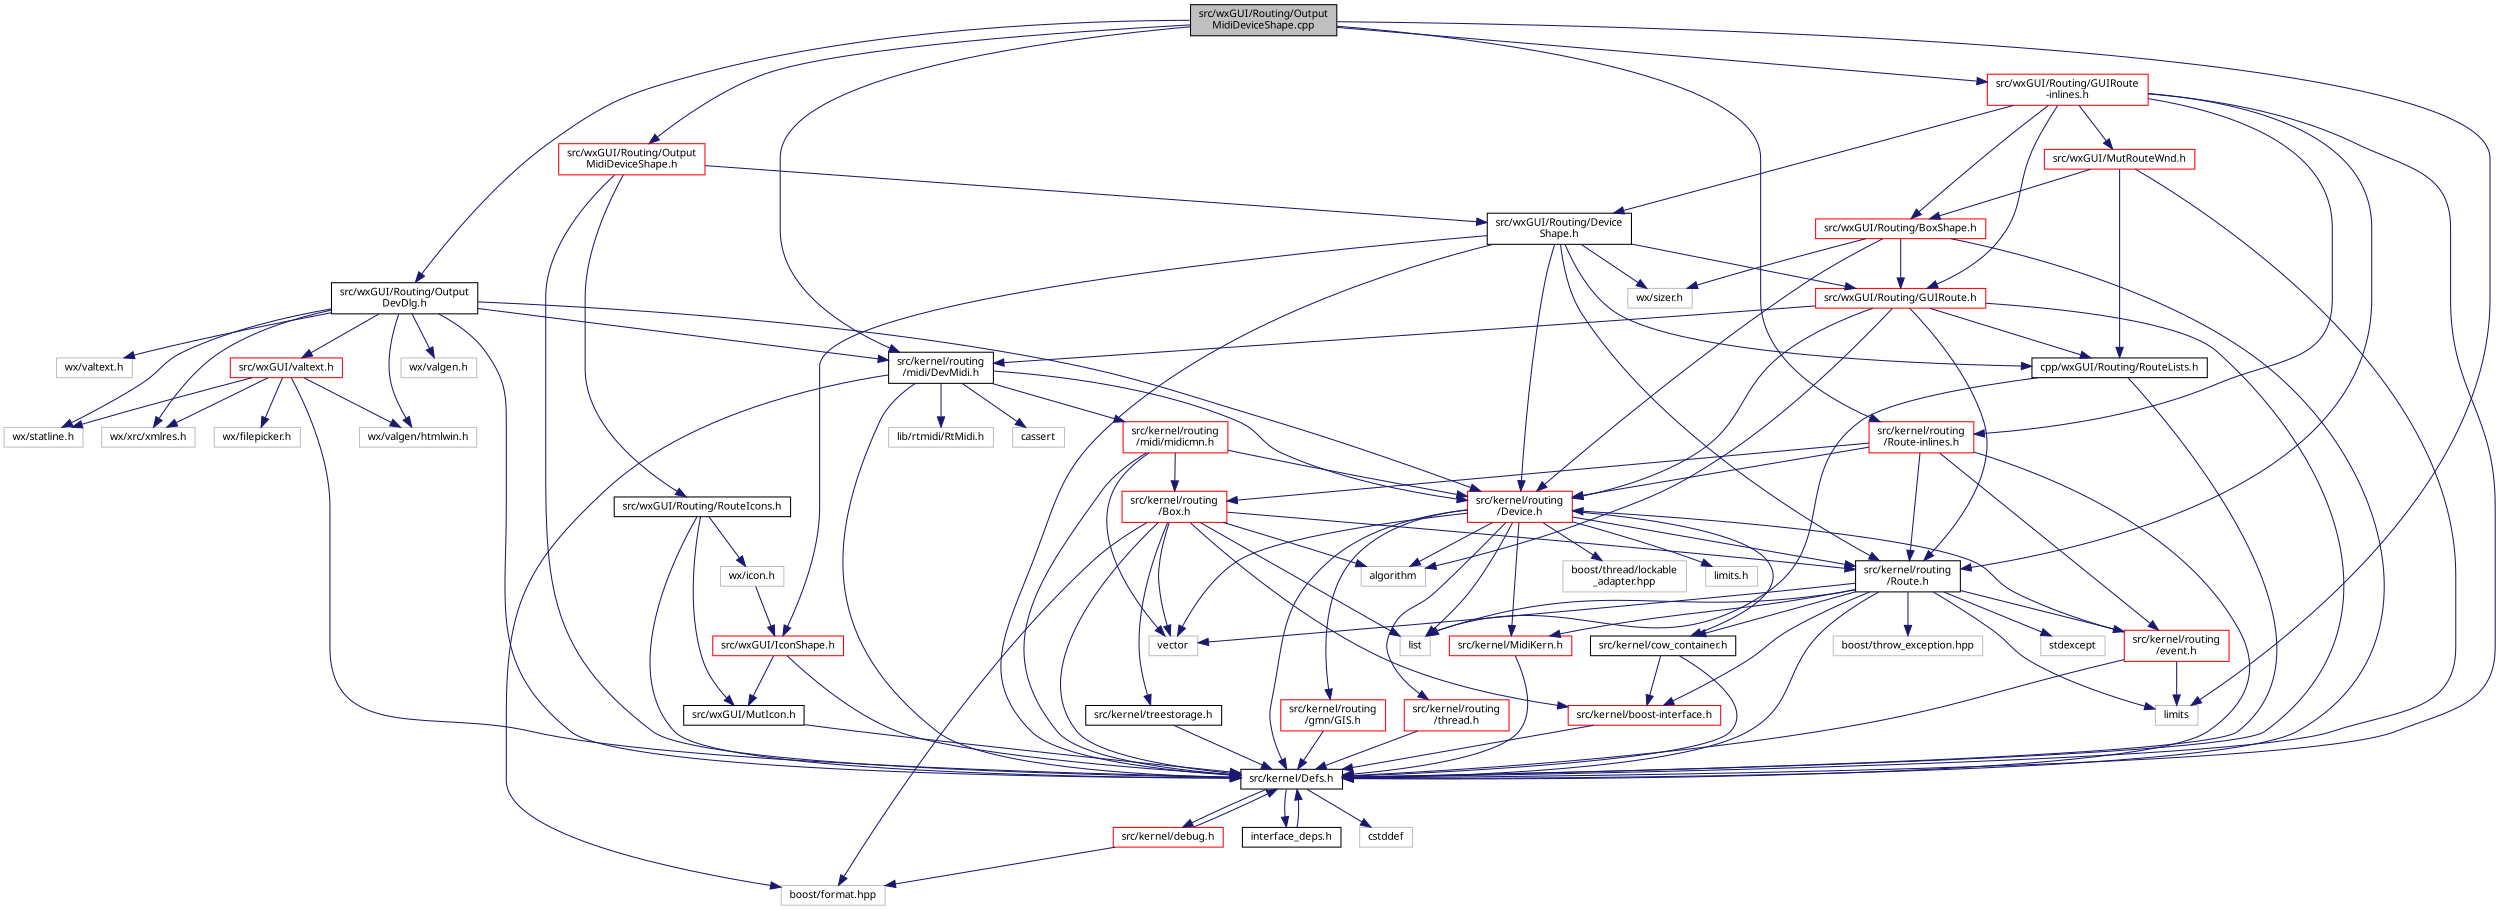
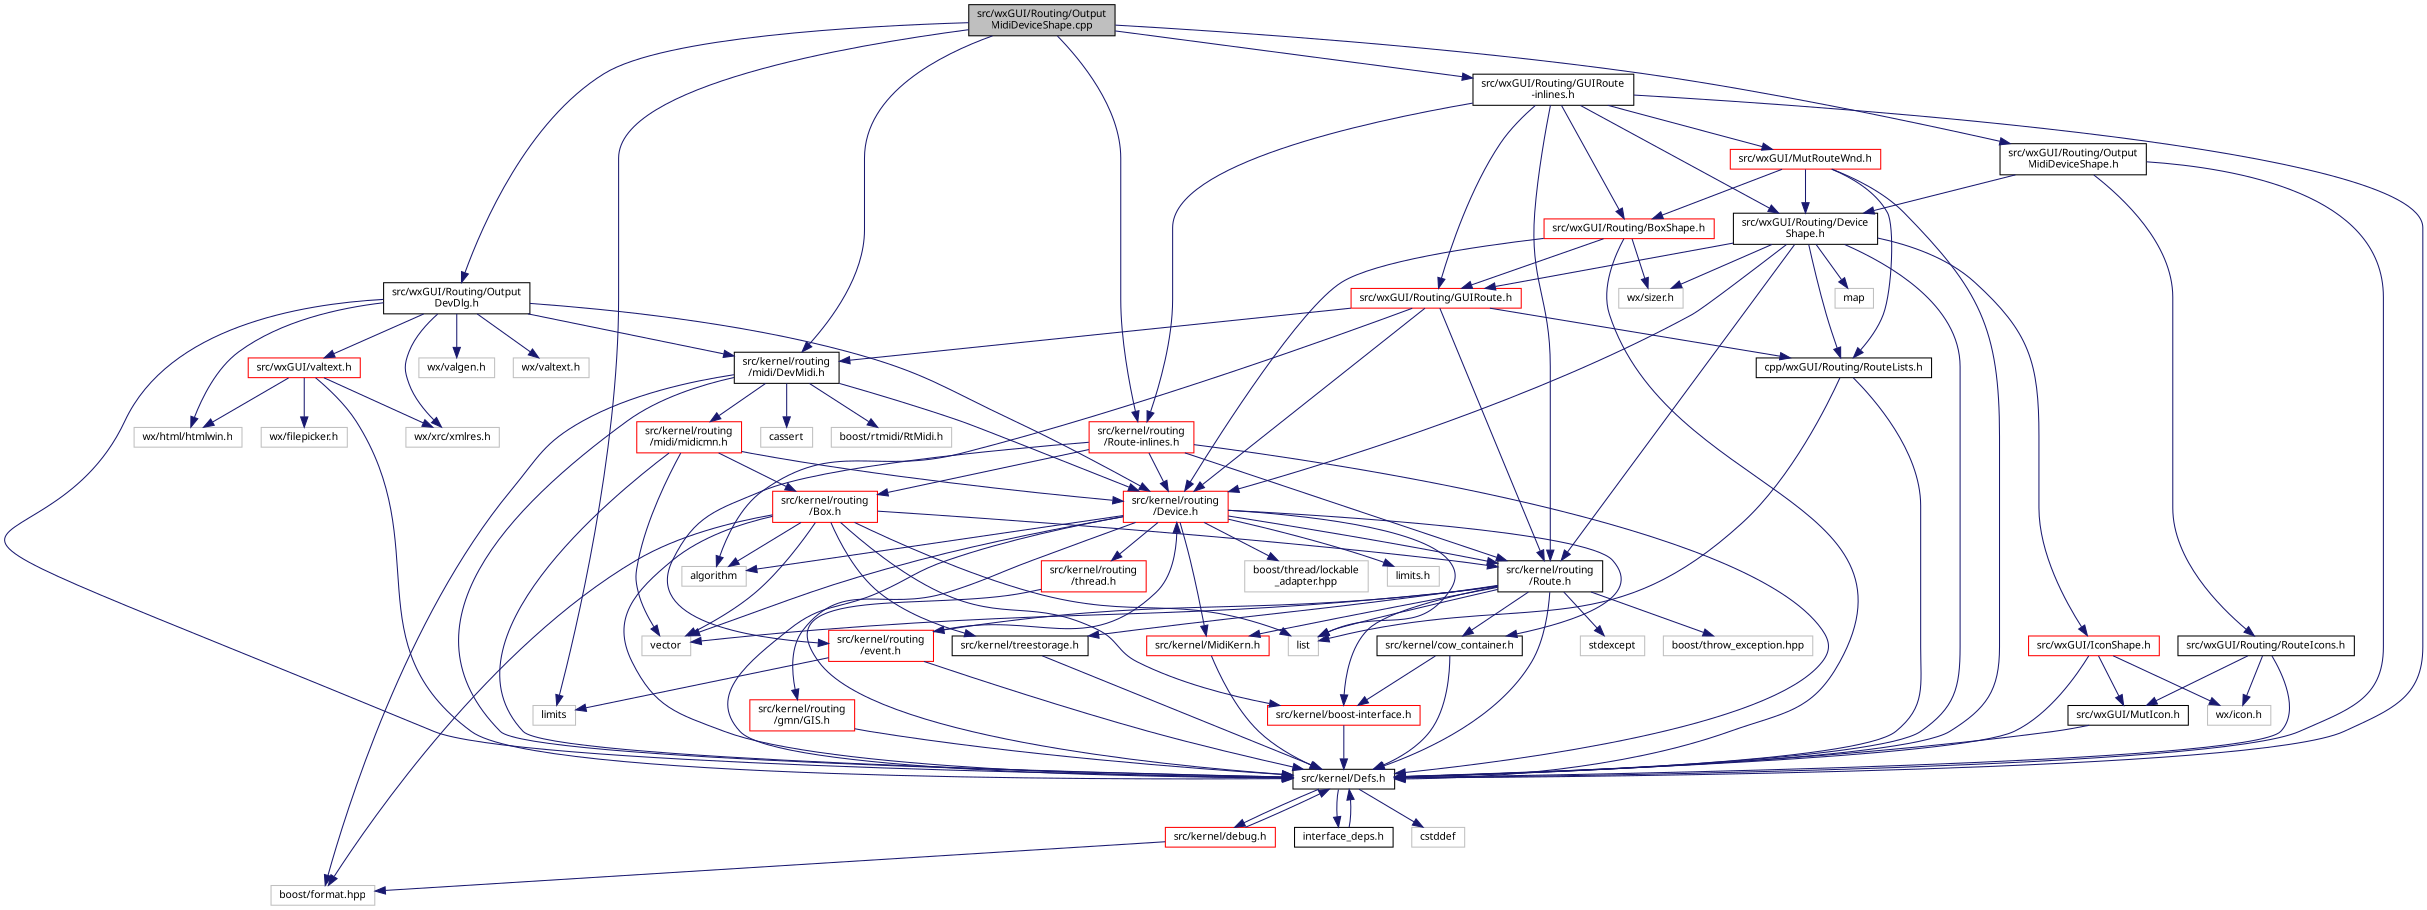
node "src/wxGUI/Routing/GUIRoute -inlines.h": color red -> black
node "src/wxGUI/Routing/Output MidiDeviceShape.h": color red -> black
edge "src/wxGUI/MutRouteWnd.h" -> "src/wxGUI/Routing/Device Shape.h": added
node "map": added
node "wx/statline.h": removed
node "wx/valgen/htmlwin.h": label "wx/valgen/htmlwin.h" -> "wx/html/htmlwin.h"
node "lib/rtmidi/RtMidi.h": label "lib/rtmidi/RtMidi.h" -> "boost/rtmidi/RtMidi.h"
edge "wx/icon.h" -> "src/wxGUI/IconShape.h": reversed
edge "src/kernel/routing /Route.h" -> "limits": now "src/kernel/routing /Route.h" -> "src/kernel/treestorage.h"
edge "src/wxGUI/Routing/GUIRoute.h" -> "src/kernel/Defs.h": removed
